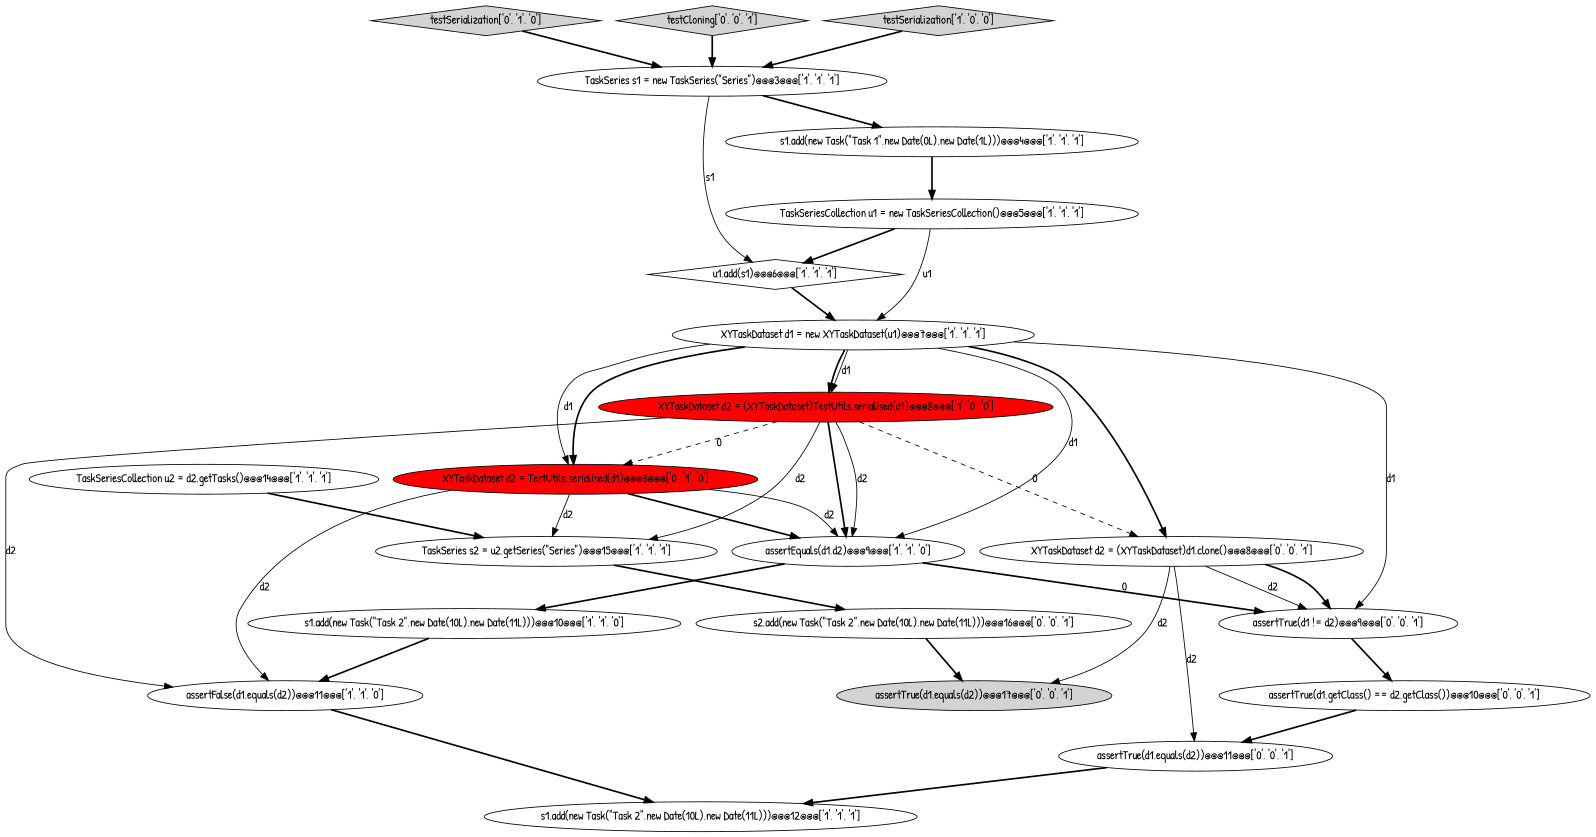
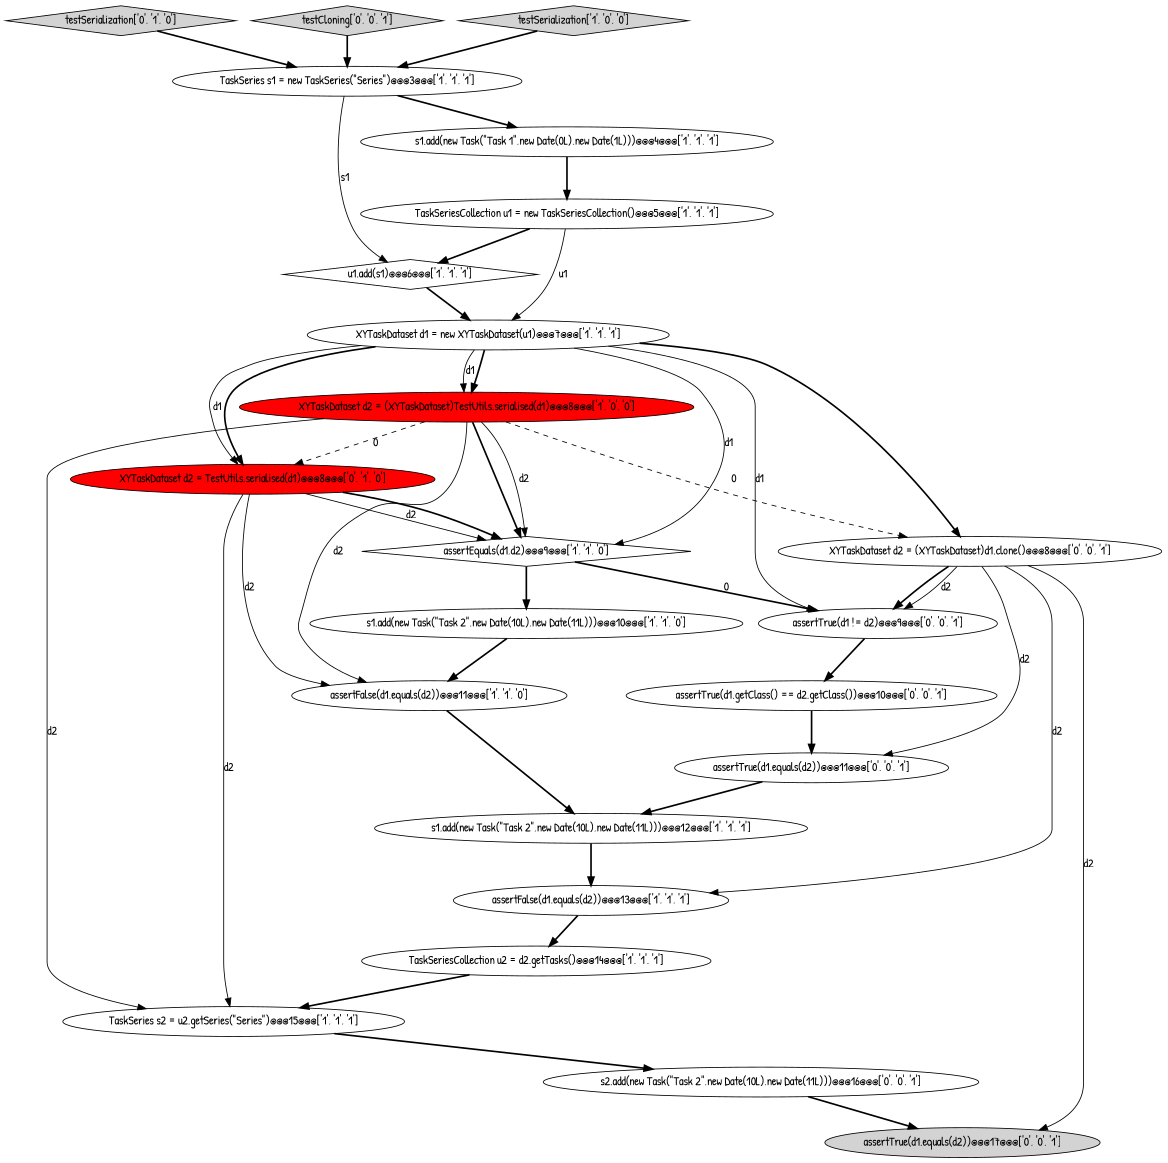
node "assertEquals(d1,d2)@@@9@@@['1', '1', '0']": shape ellipse -> diamond
node "assertFalse(d1.equals(d2))@@@13@@@['1', '1', '1']": added
